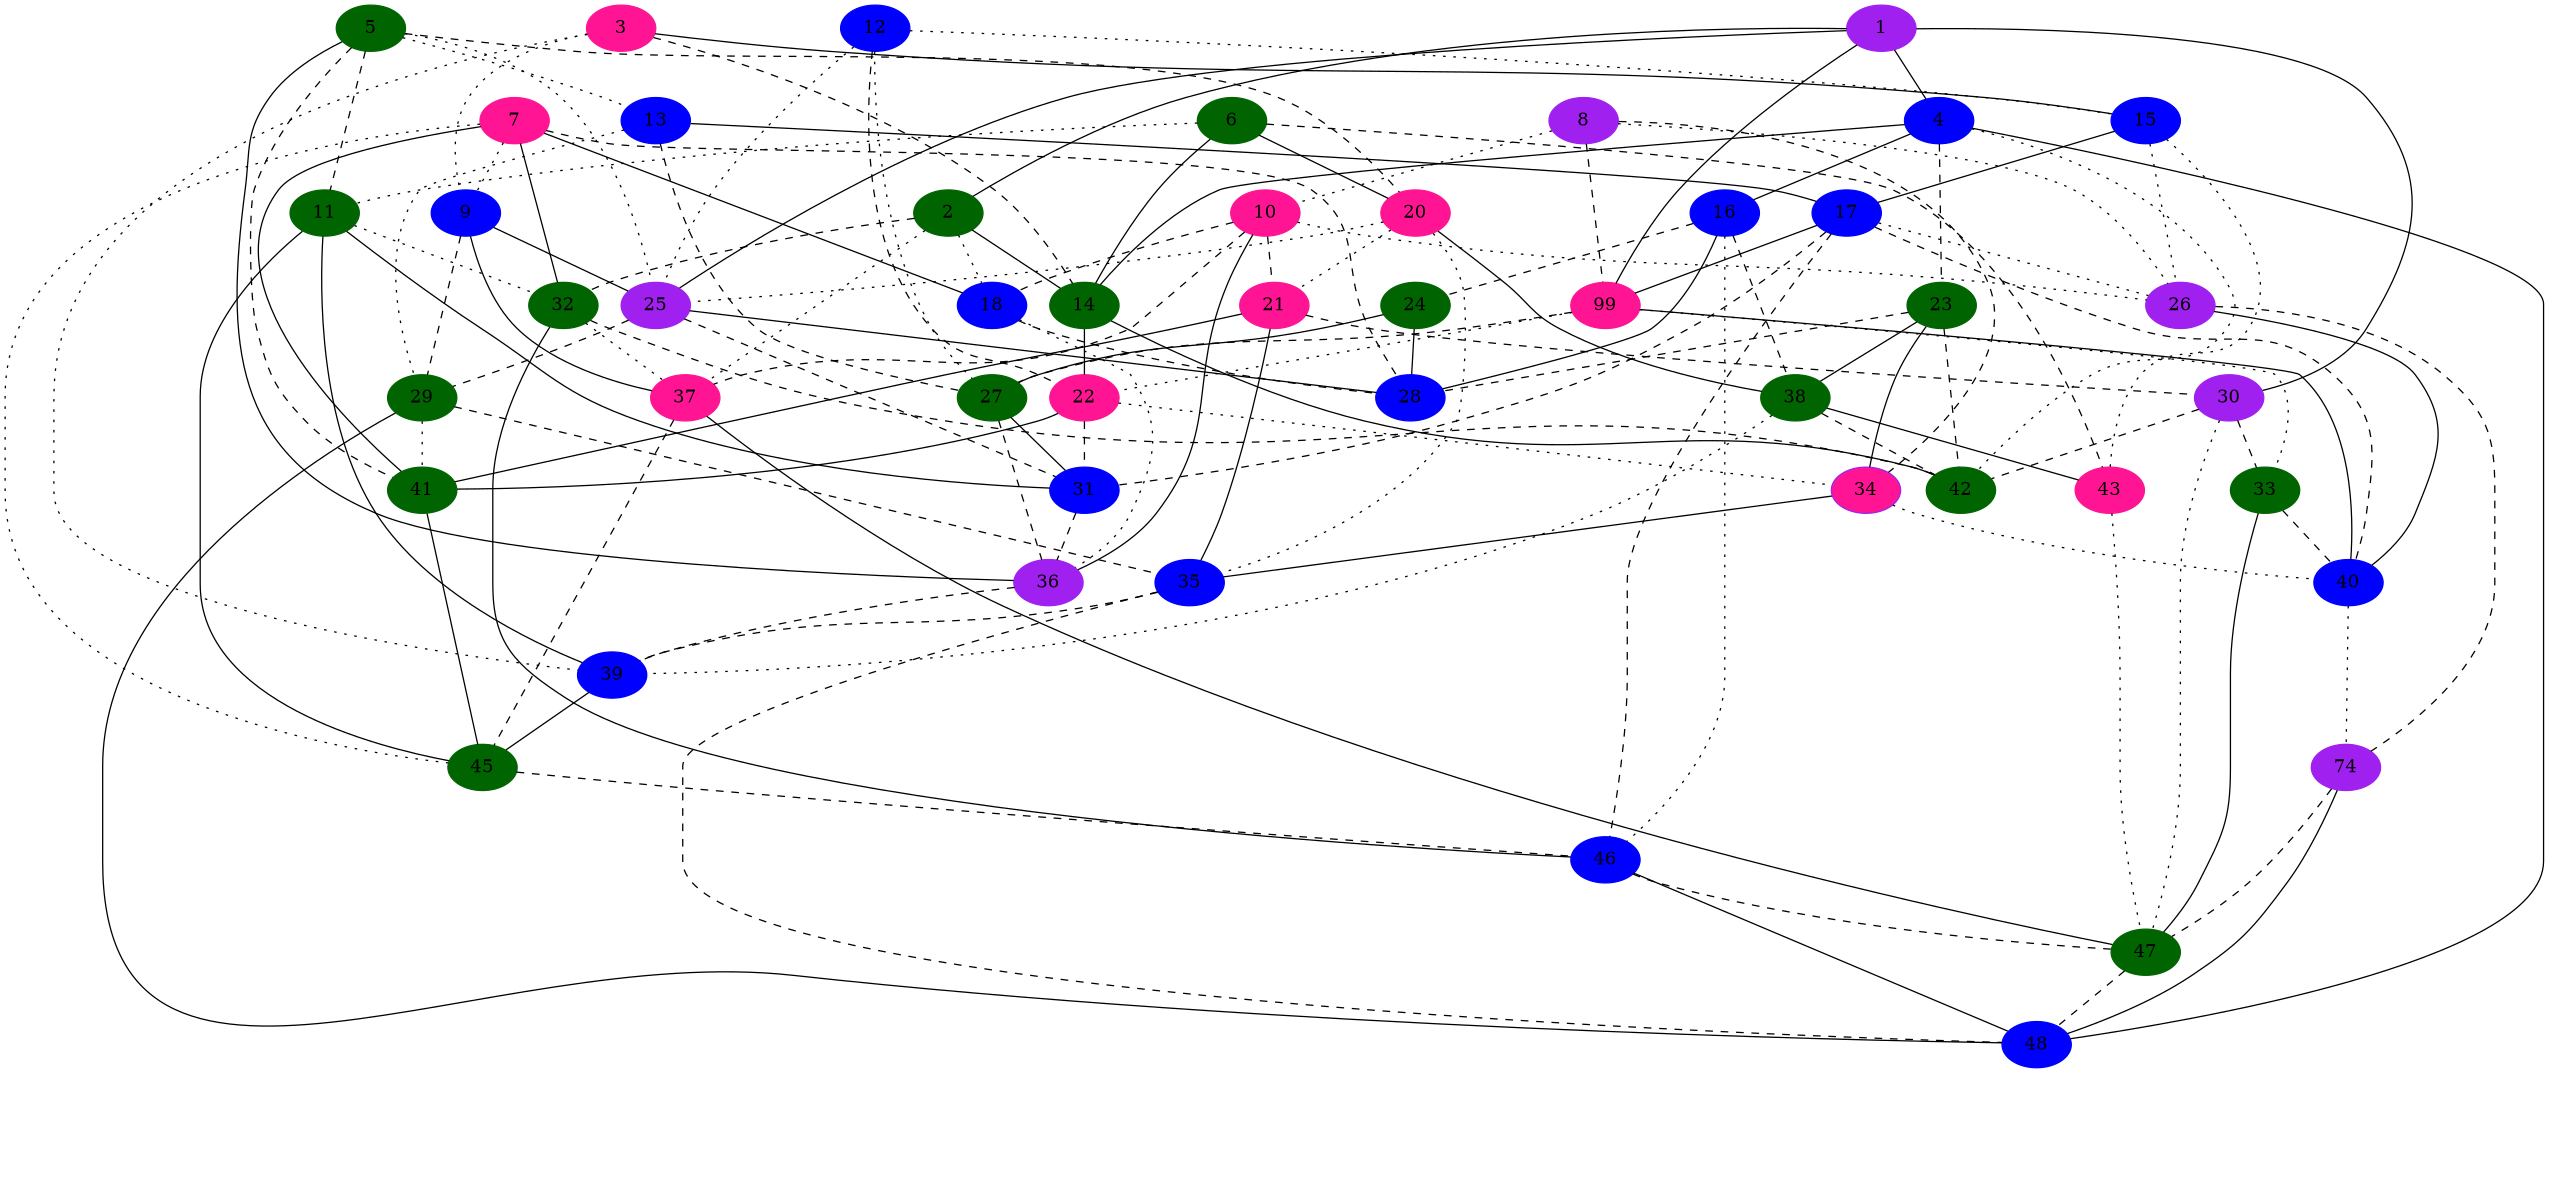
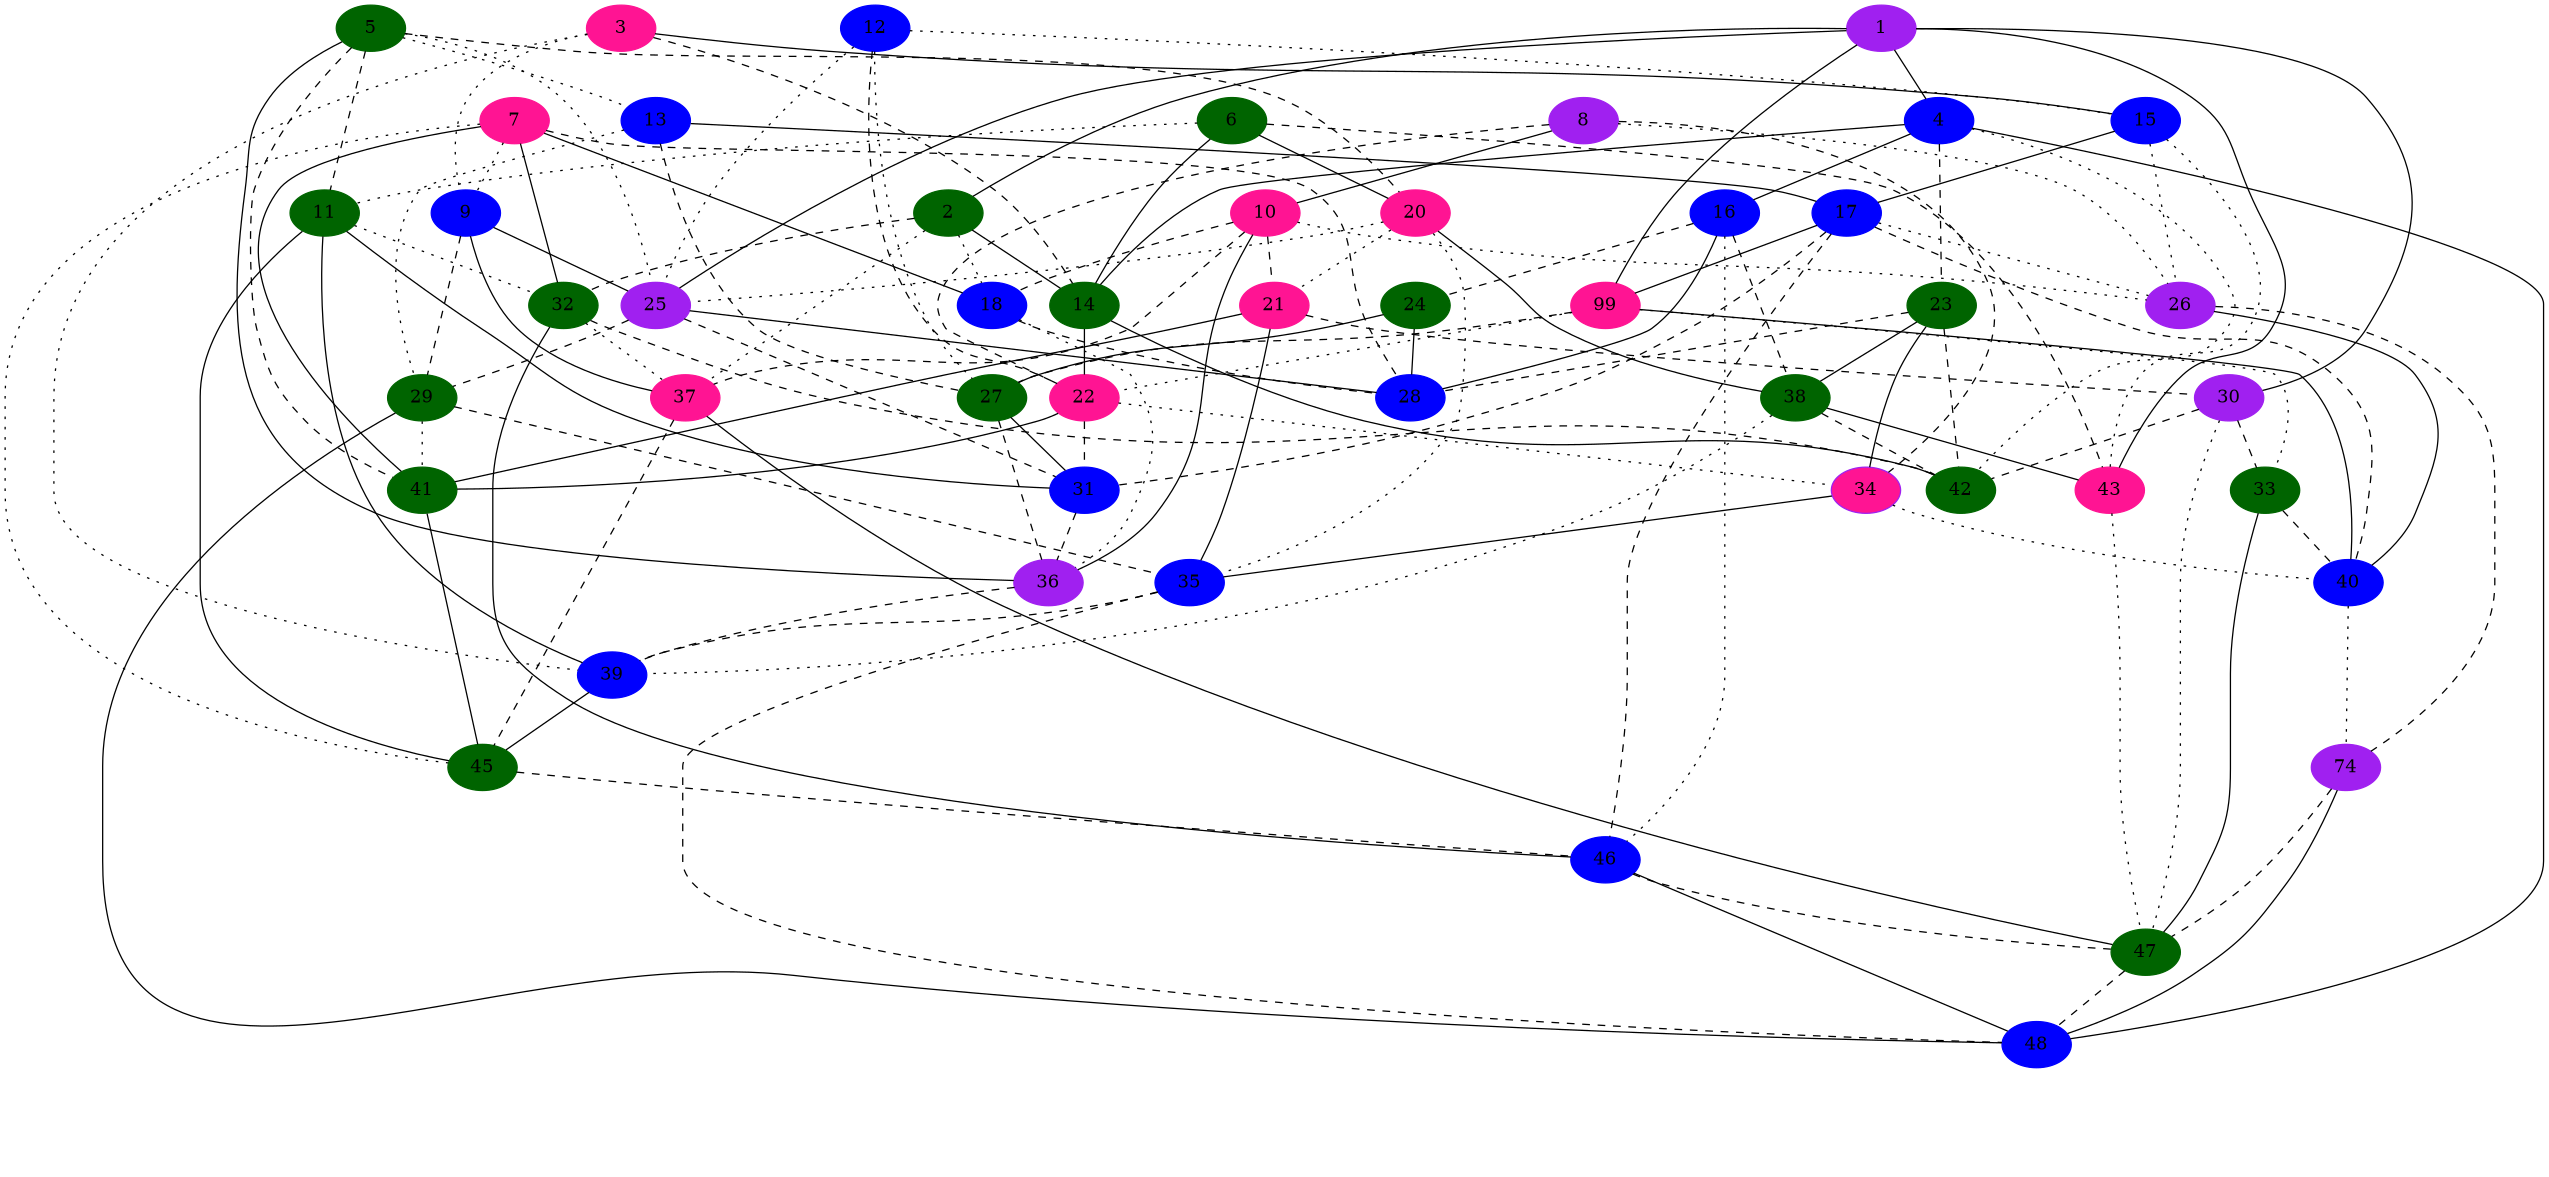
edge "8" -- "10": style dotted -> solid
edge "1" -- "43": added
edge "8" -- "99": now "8" -- "22"
